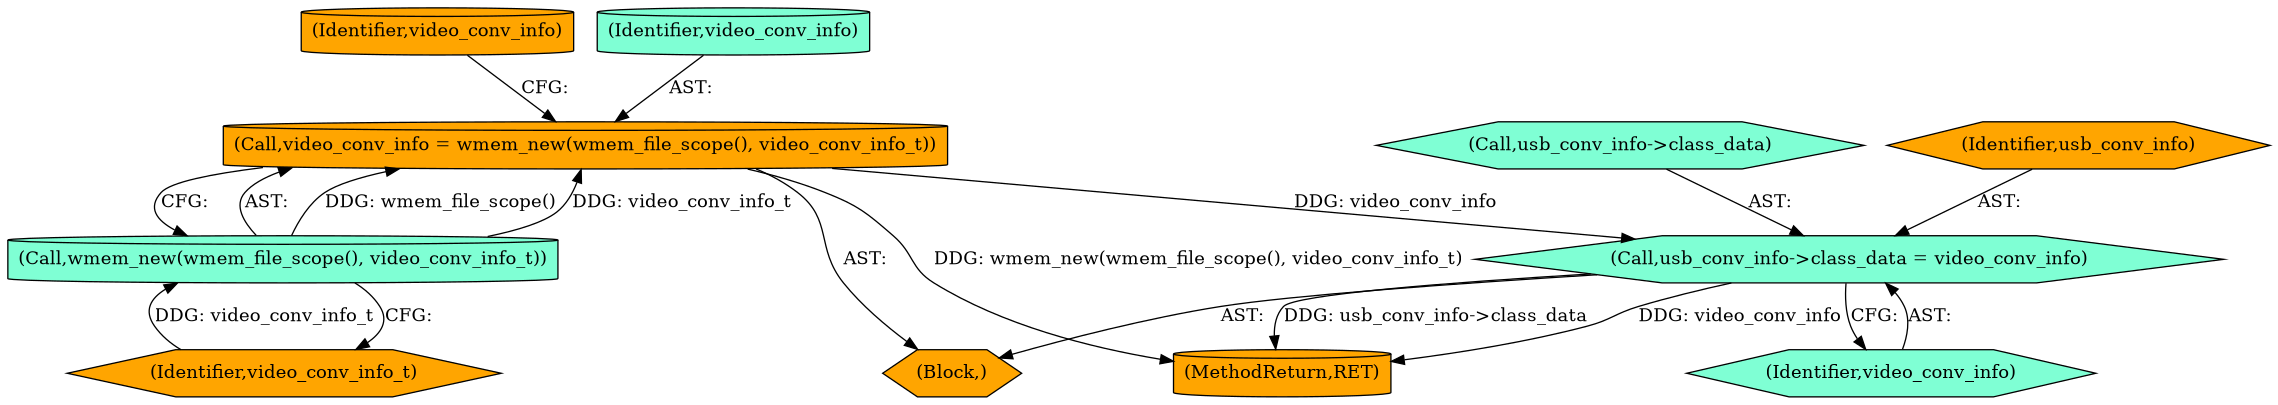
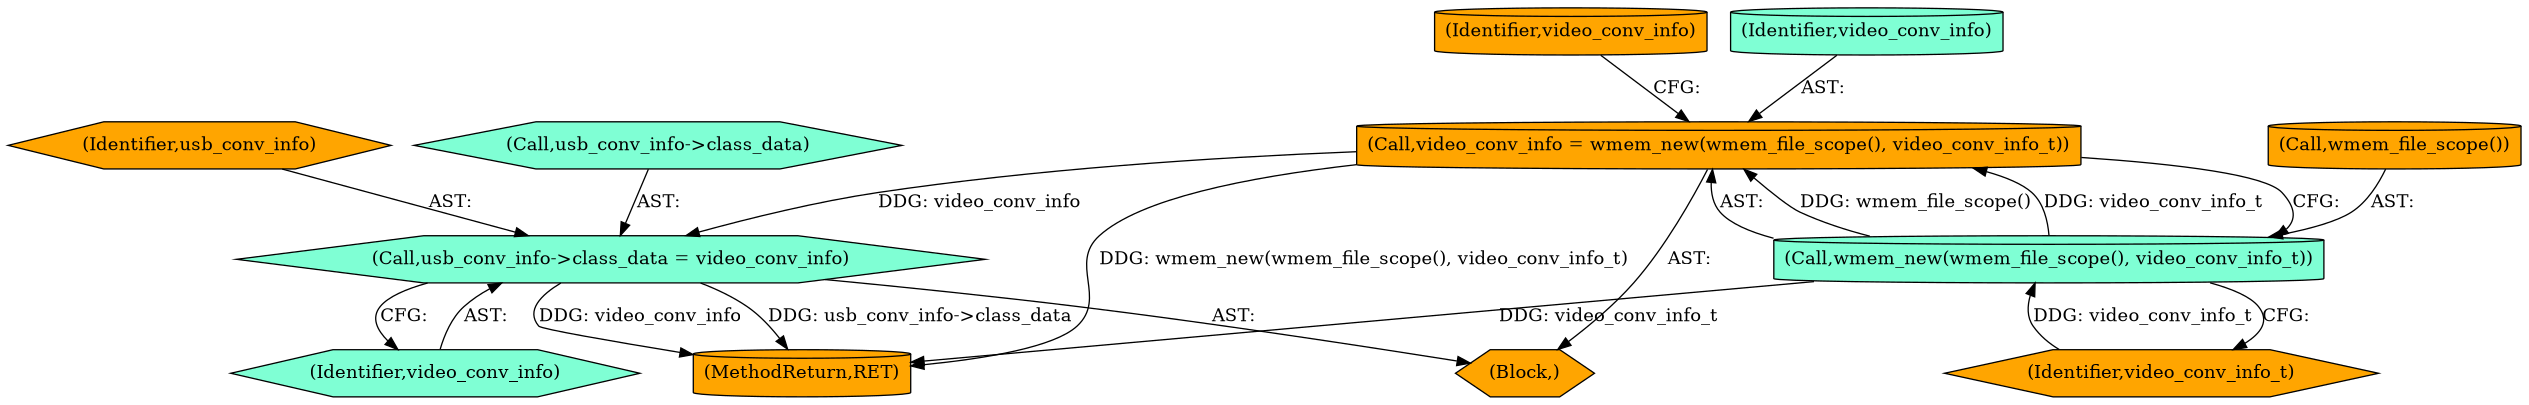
node "(Call,wmem_file_scope())": added
edge "(Call,wmem_new(wmem_file_scope(), video_conv_info_t))" -> "(MethodReturn,RET)": added, label "DDG: video_conv_info_t"
